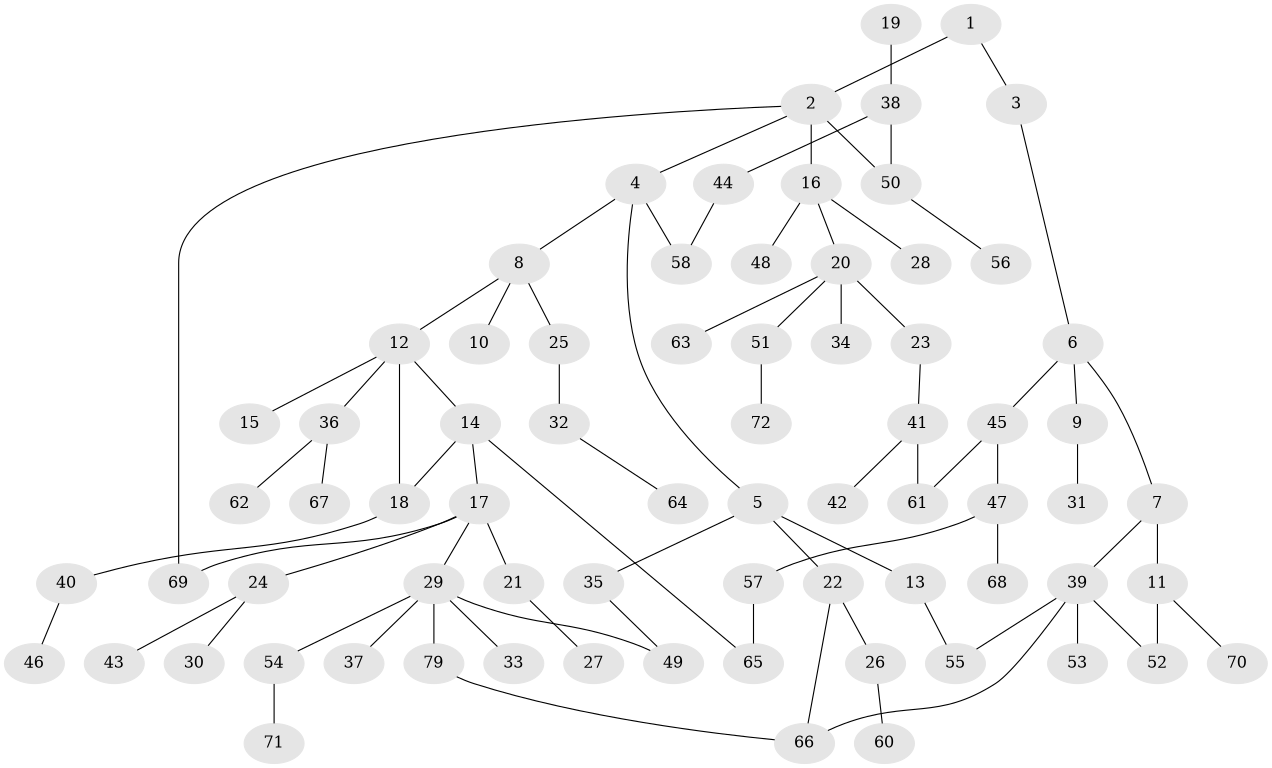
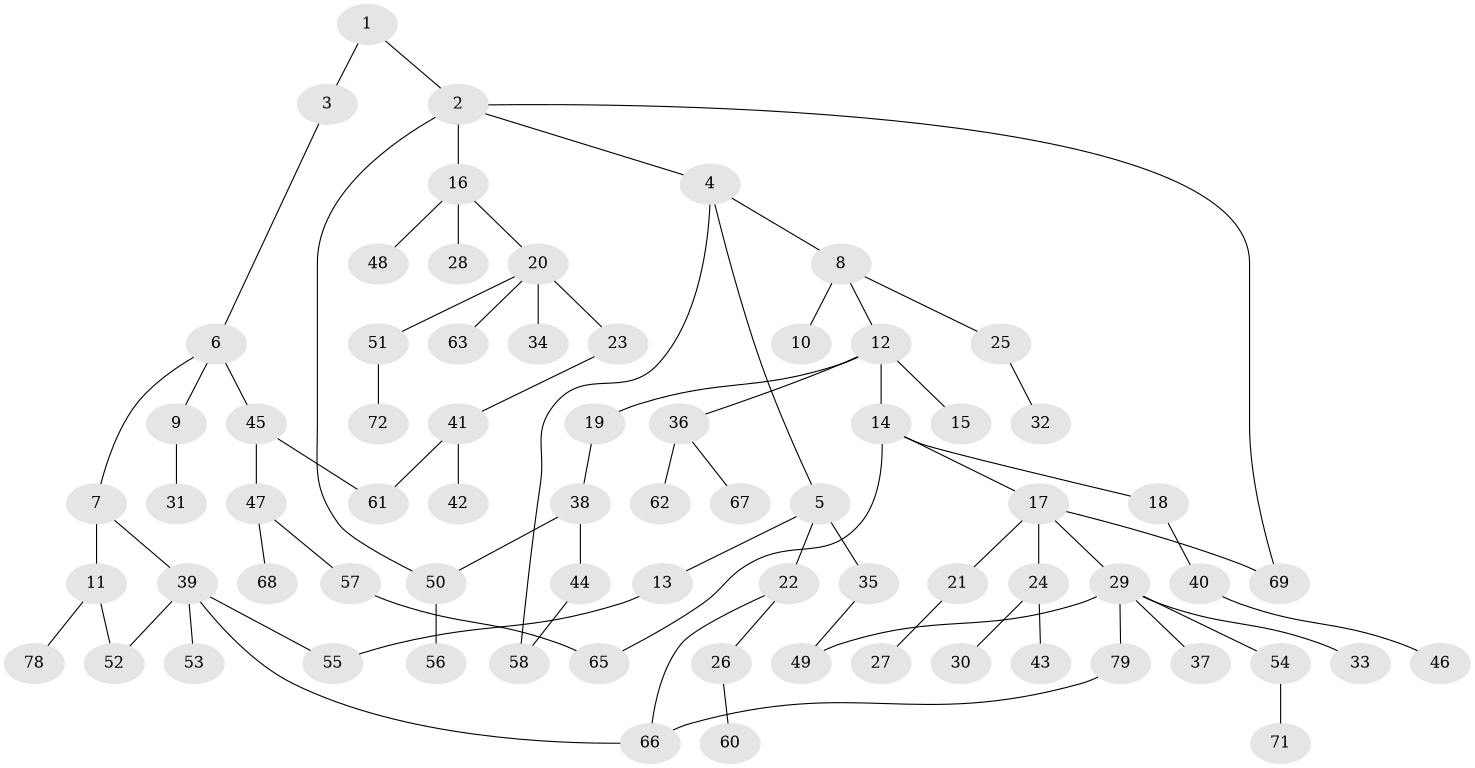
edge "12" -- "18": now "12" -- "19"
node "64": removed
node "70": label "70" -> "78"
